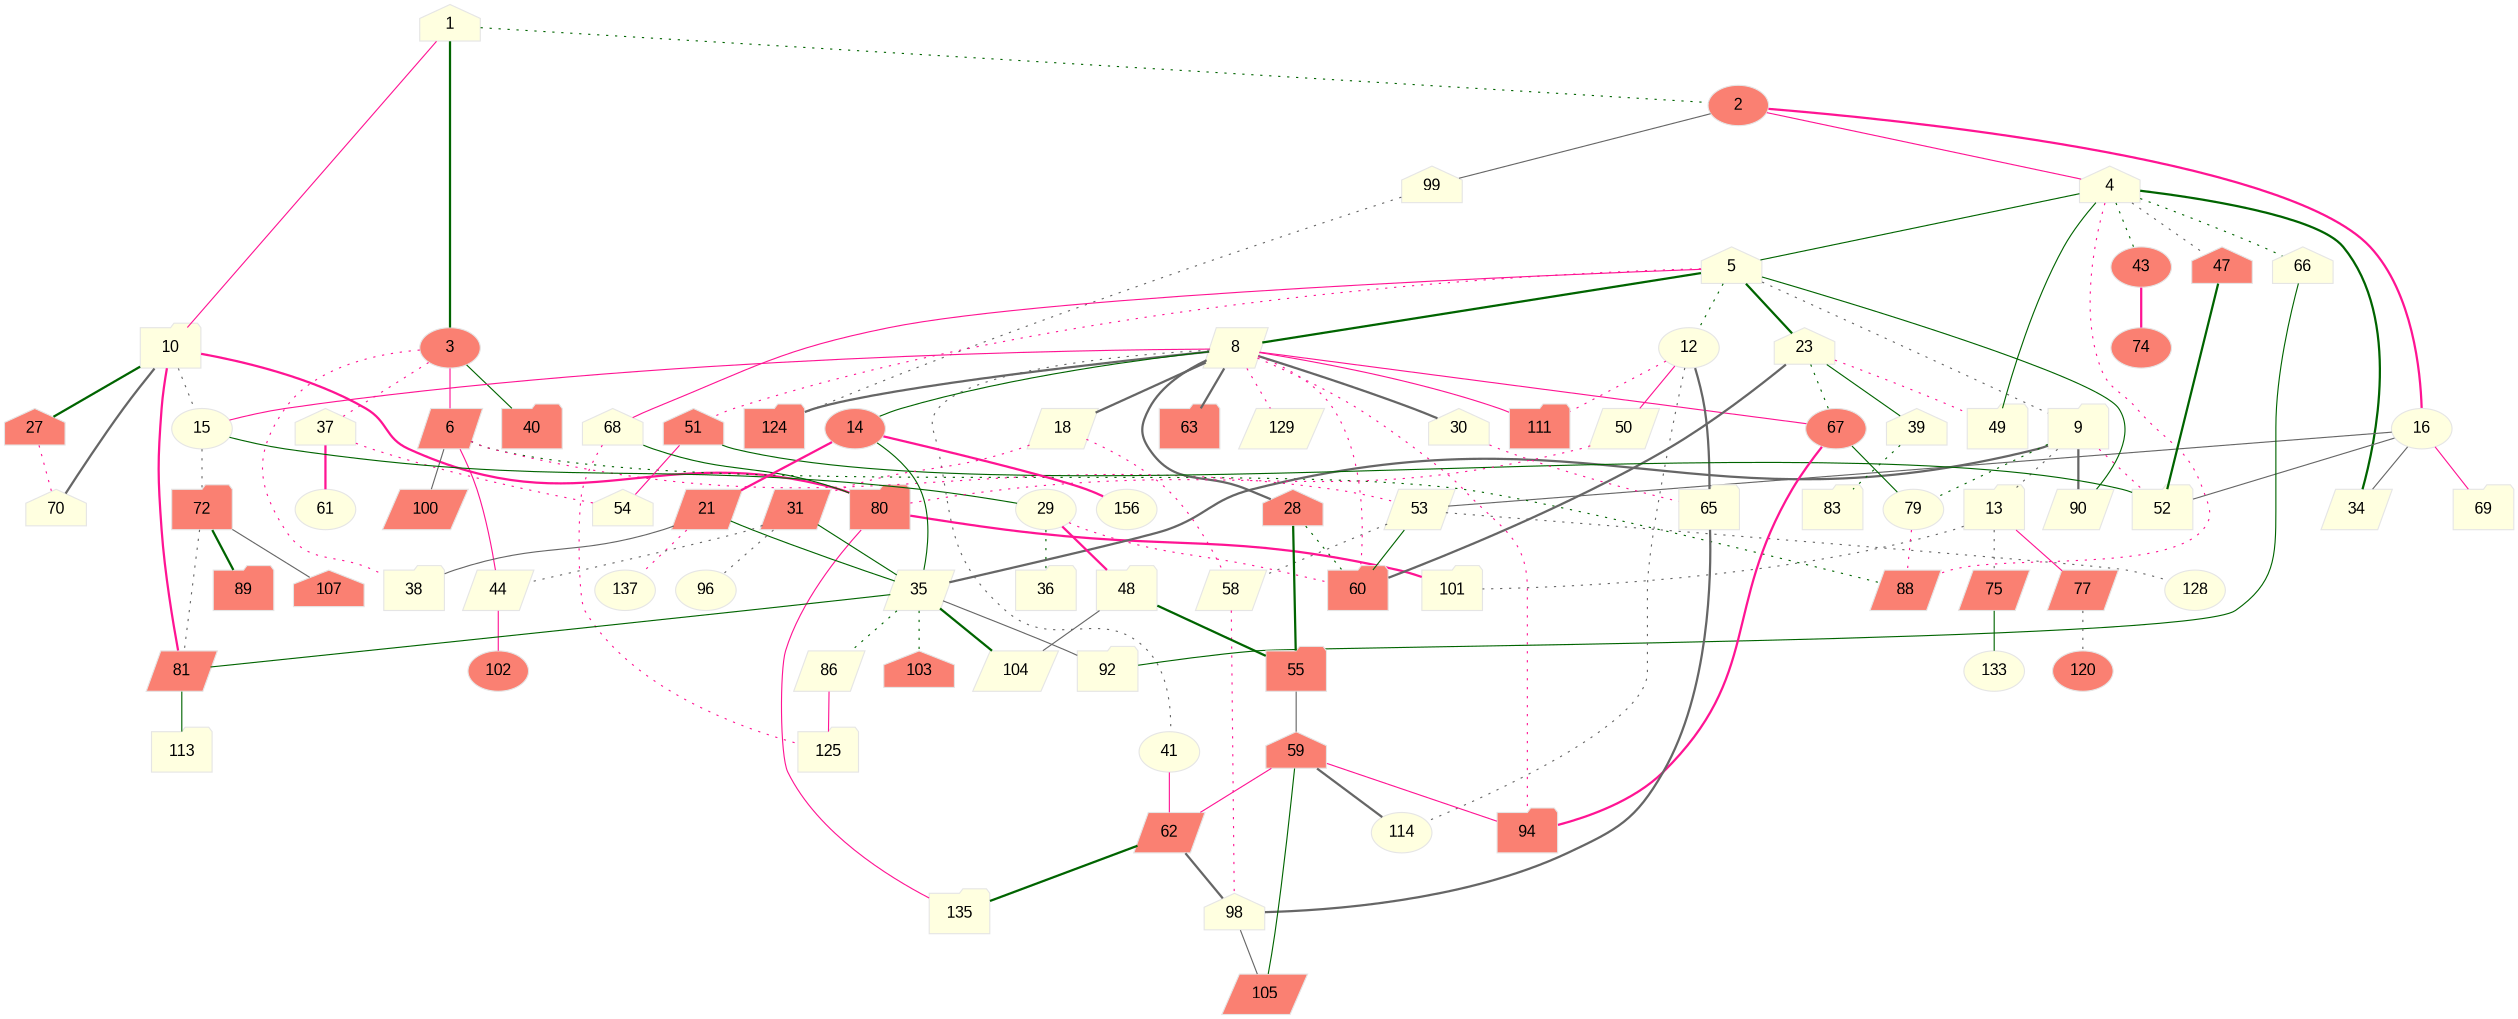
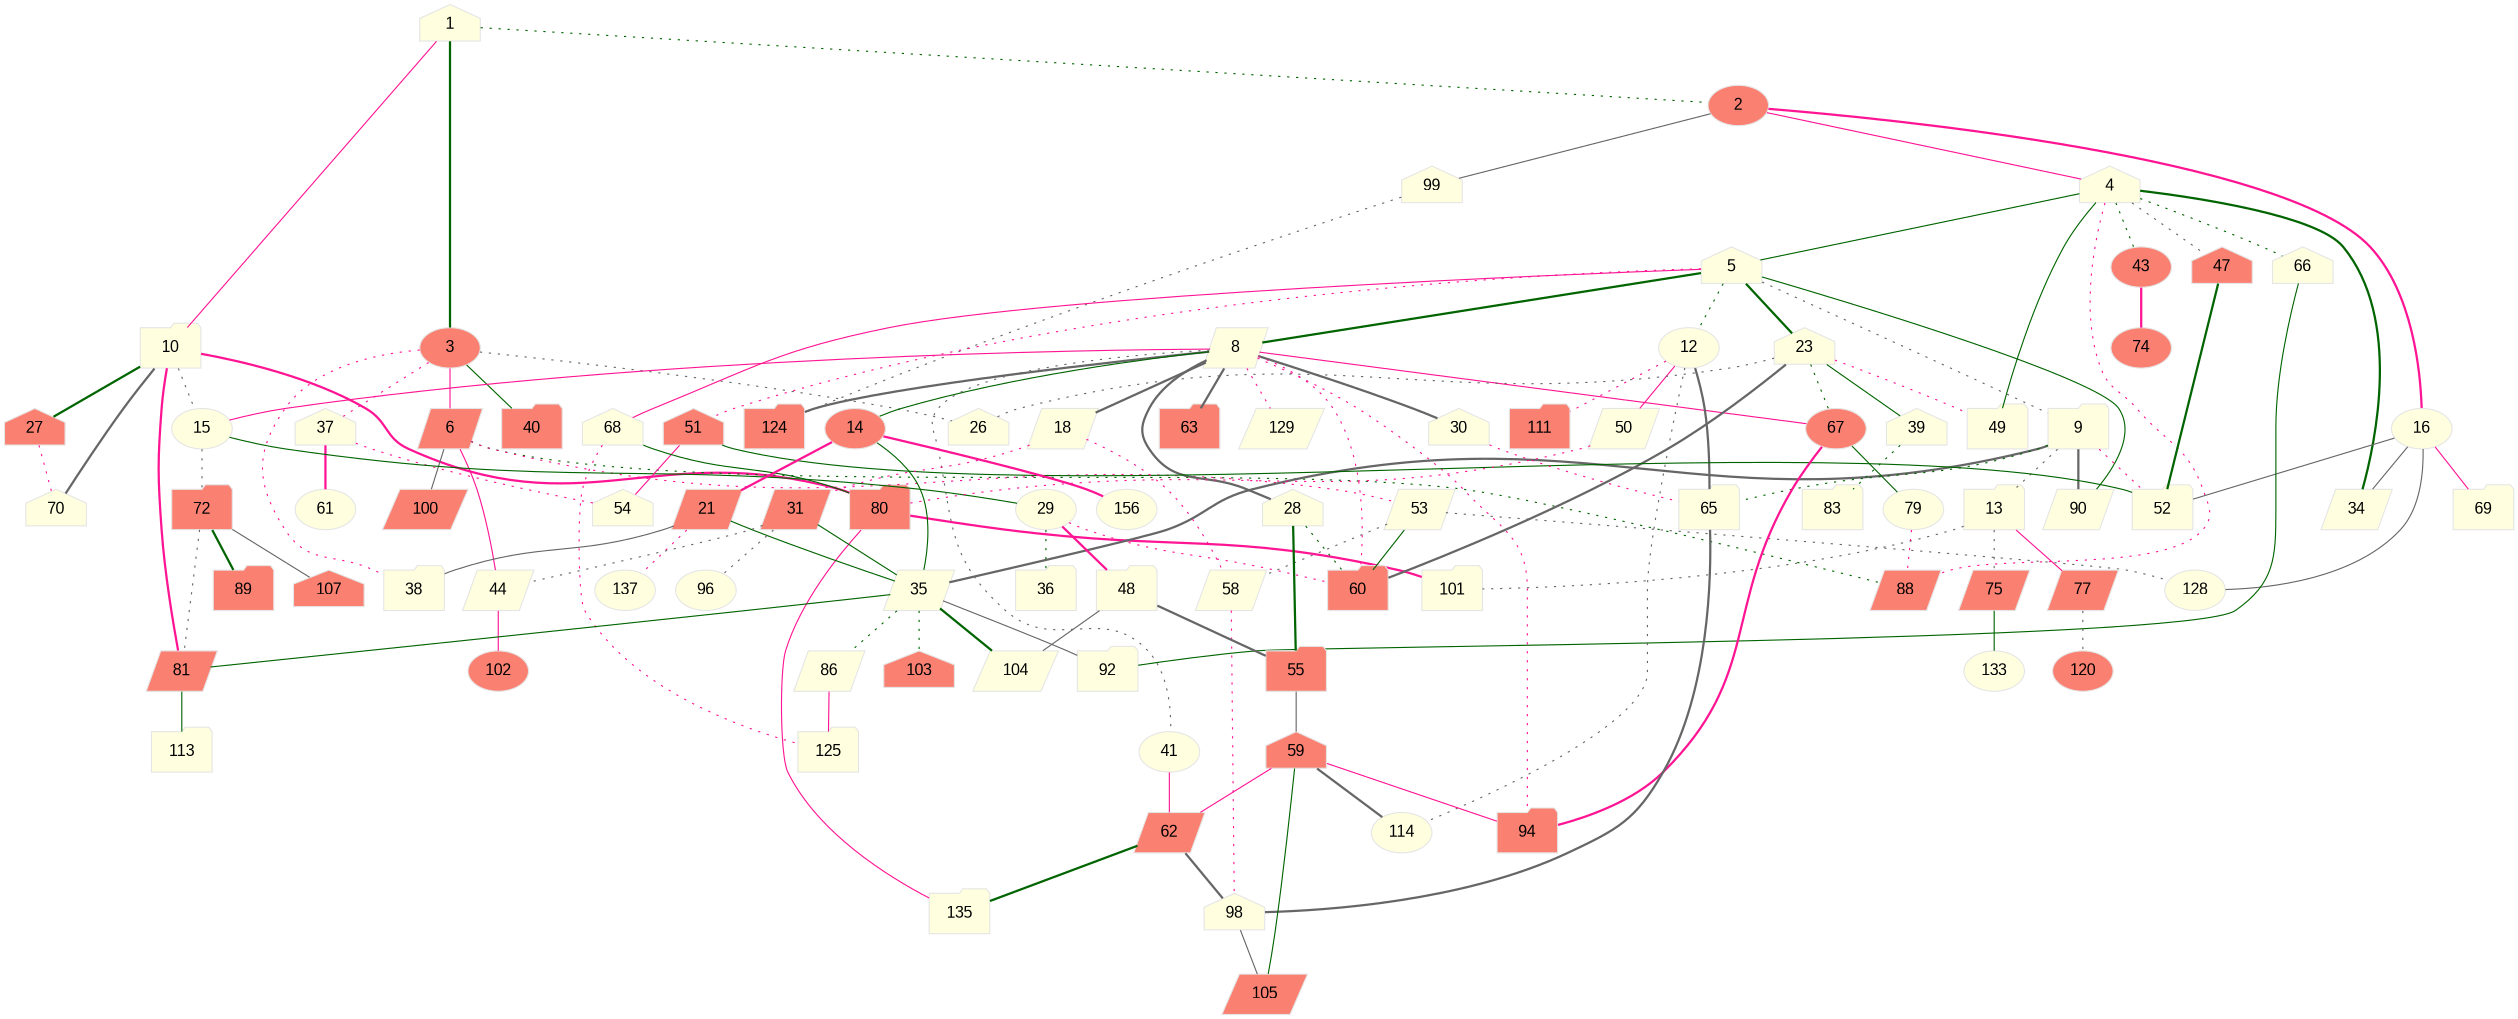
edge "8" -- "111": removed
node "26": added
edge "16" -- "53": now "16" -- "128"
edge "9" -- "79": now "9" -- "65"
node "28": fillcolor salmon -> lightyellow
edge "48" -- "55": color darkgreen -> gray40
